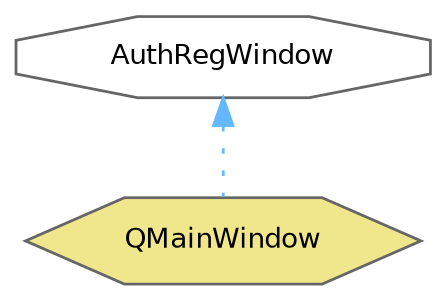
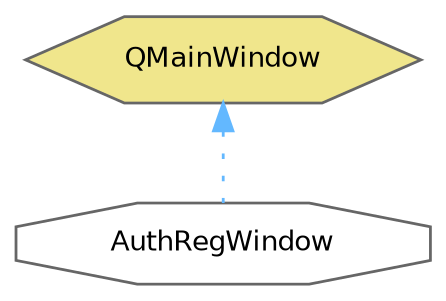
edge "QMainWindow" -> "AuthRegWindow": reversed
